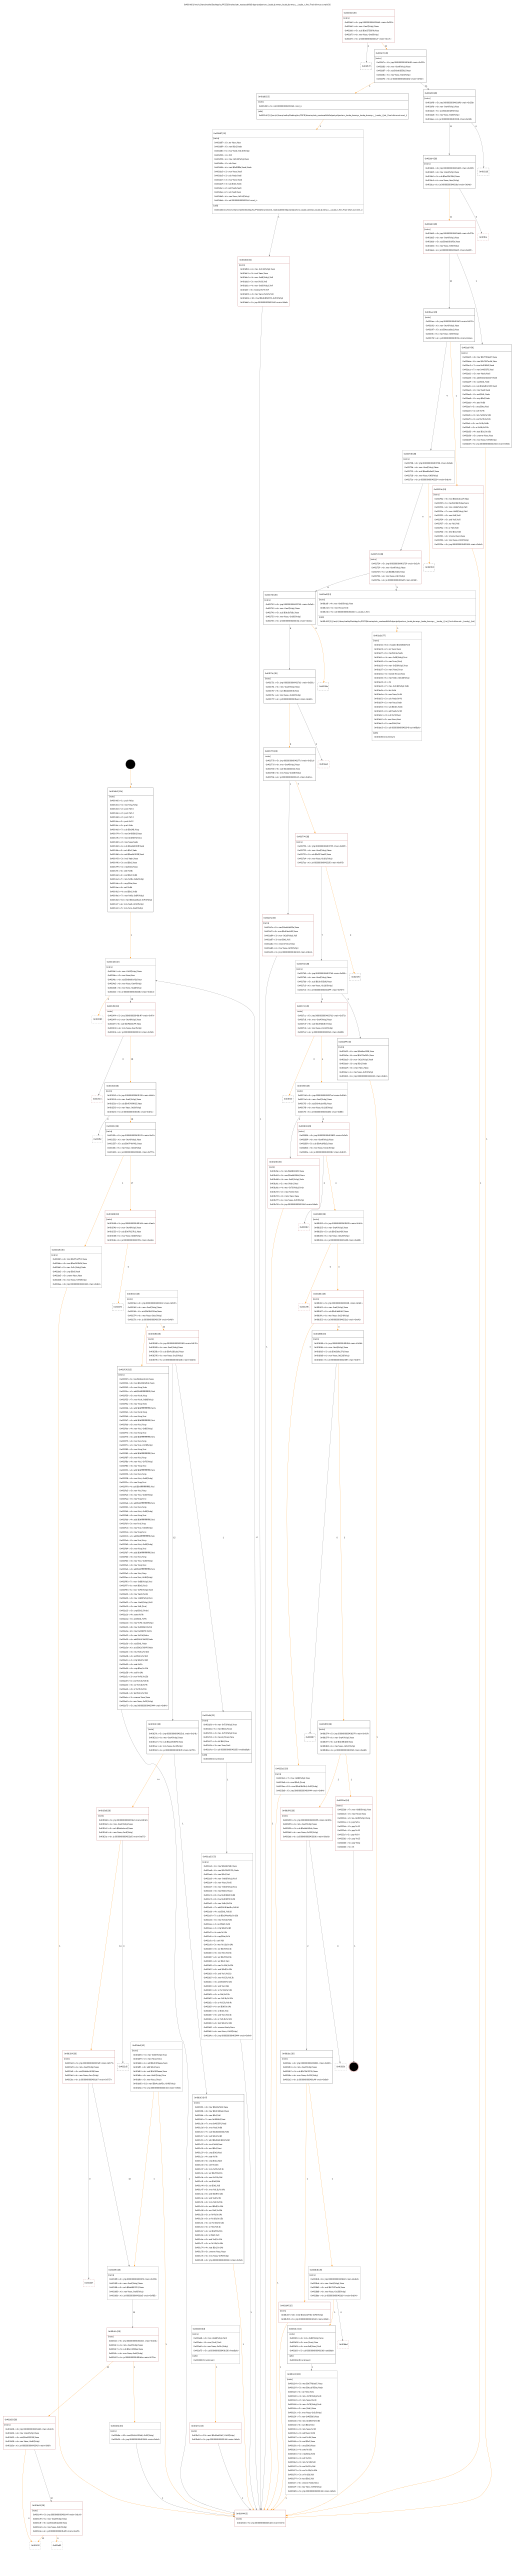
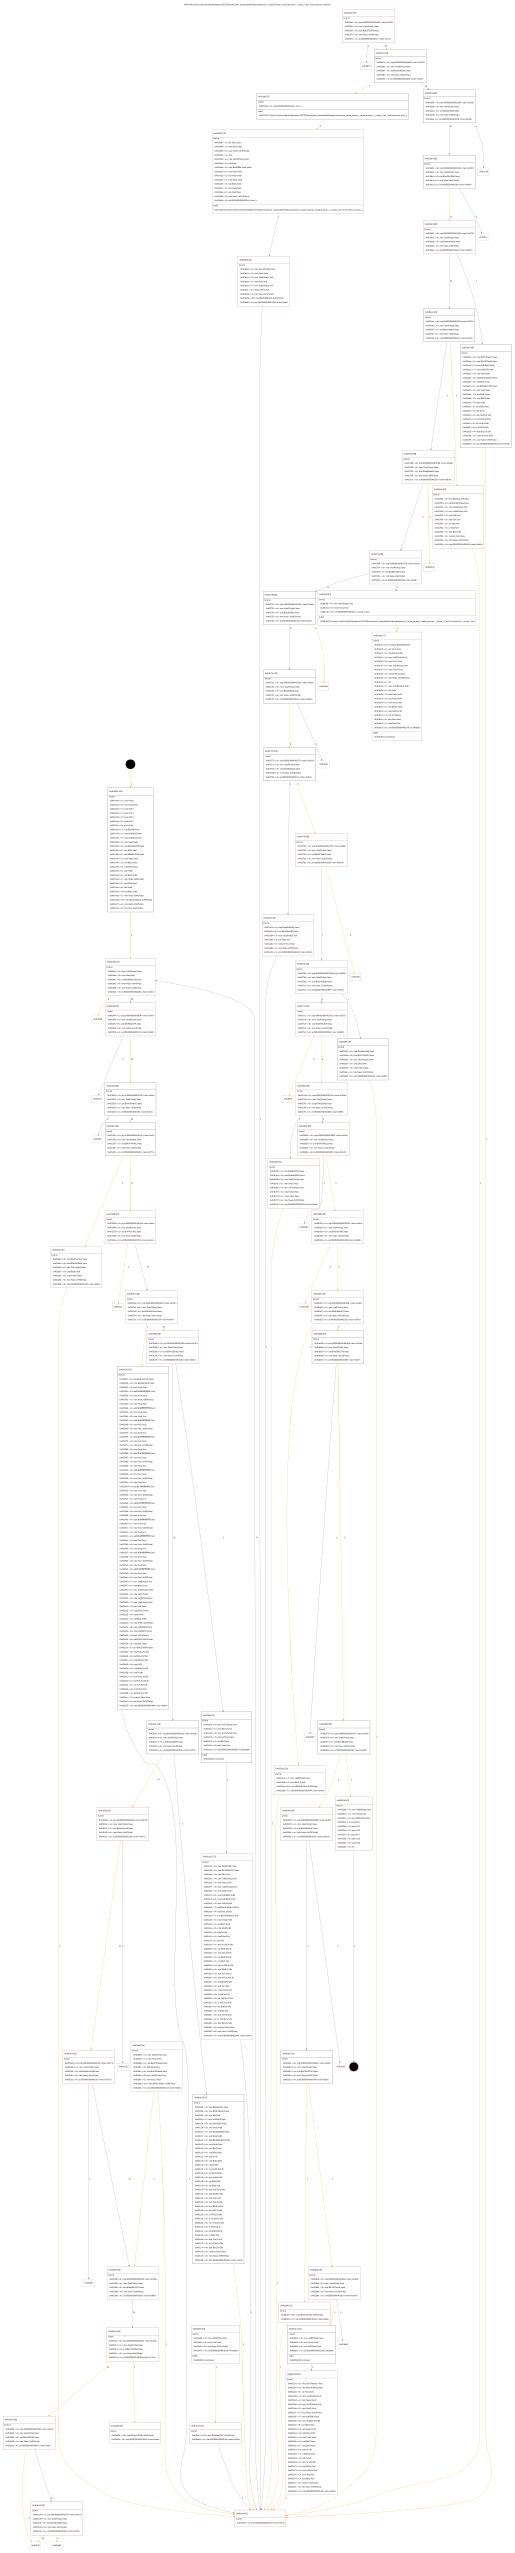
edge "0x401548 [28]" -> "0x401564 [28]": added, label "17"
edge "0x401b8a [15]" -> "0x402444 [5]": removed, label "1"
